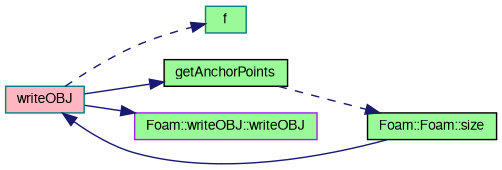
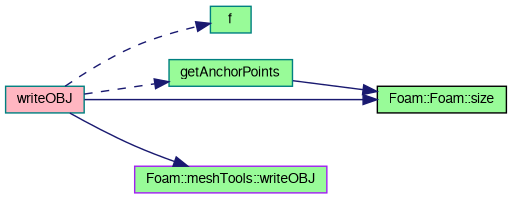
node "getAnchorPoints": color black -> teal
edge "writeOBJ" -> "getAnchorPoints": style solid -> dashed
edge "getAnchorPoints" -> "Foam::Foam::size": style dashed -> solid
node "Foam::writeOBJ::writeOBJ": label "Foam::writeOBJ::writeOBJ" -> "Foam::meshTools::writeOBJ"
edge "Foam::Foam::size" -> "writeOBJ": reversed
